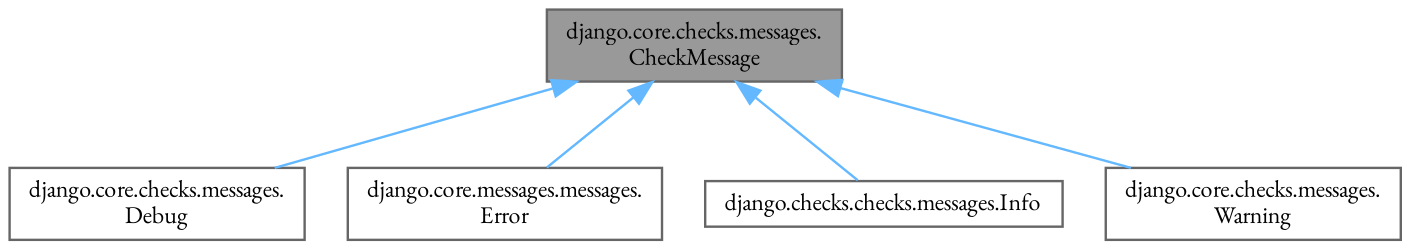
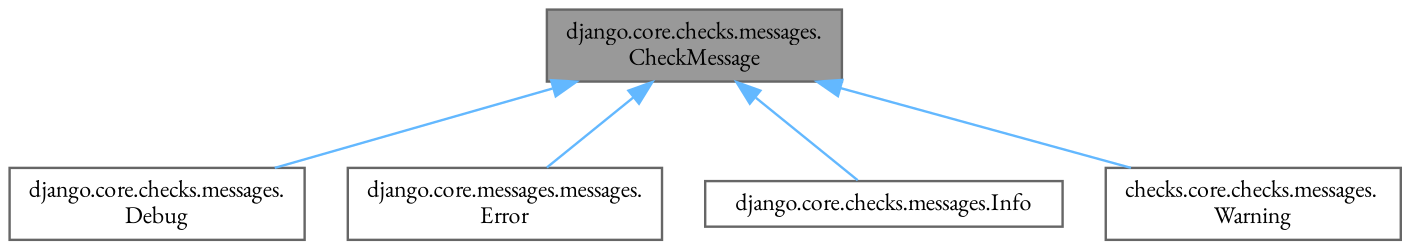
node "django.checks.checks.messages.Info": label "django.checks.checks.messages.Info" -> "django.core.checks.messages.Info"
node "django.core.checks.messages. Warning": label "django.core.checks.messages. Warning" -> "checks.core.checks.messages. Warning"
